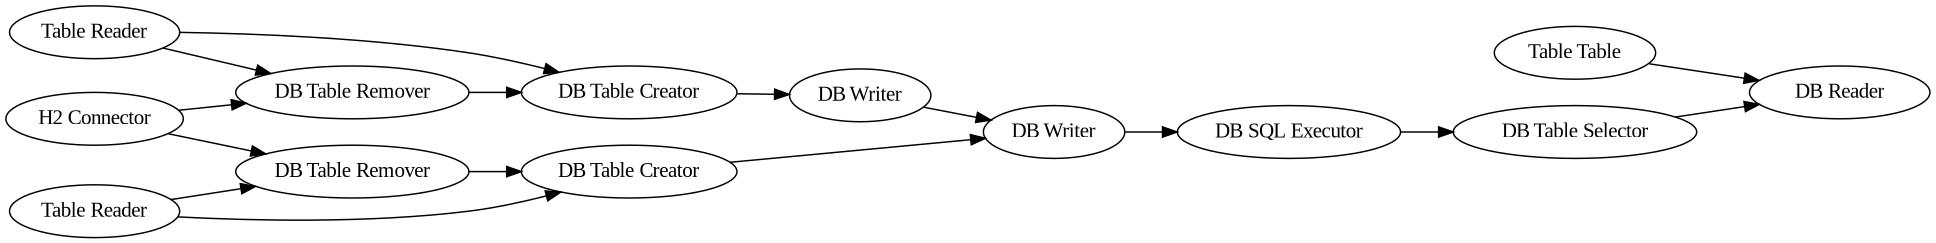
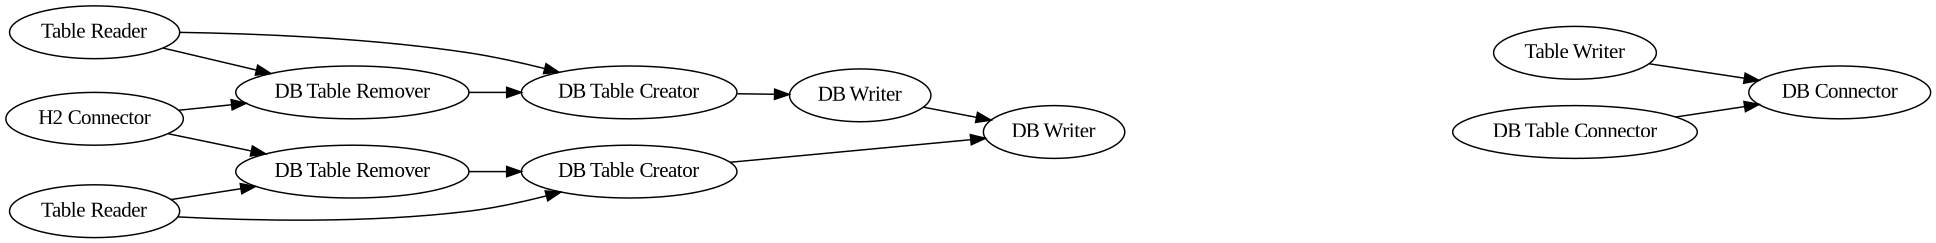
node "Table Table": label "Table Table" -> "Table Writer"
node "DB Reader": label "DB Reader" -> "DB Connector"
node "DB SQL Executor": removed
node "DB Table Selector": label "DB Table Selector" -> "DB Table Connector"
